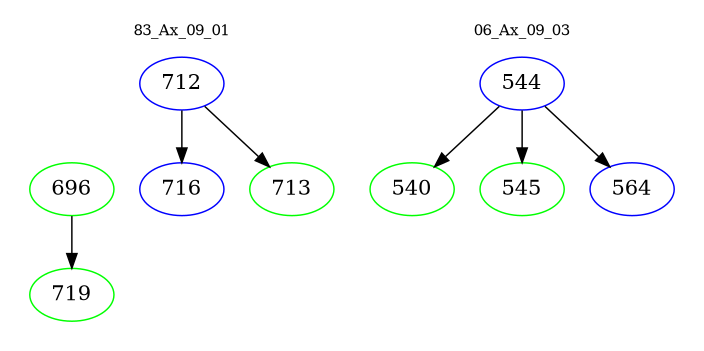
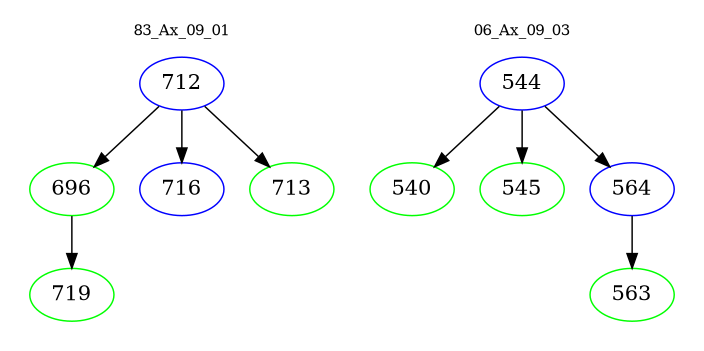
edge "712" -> "696": added
node "563": added
